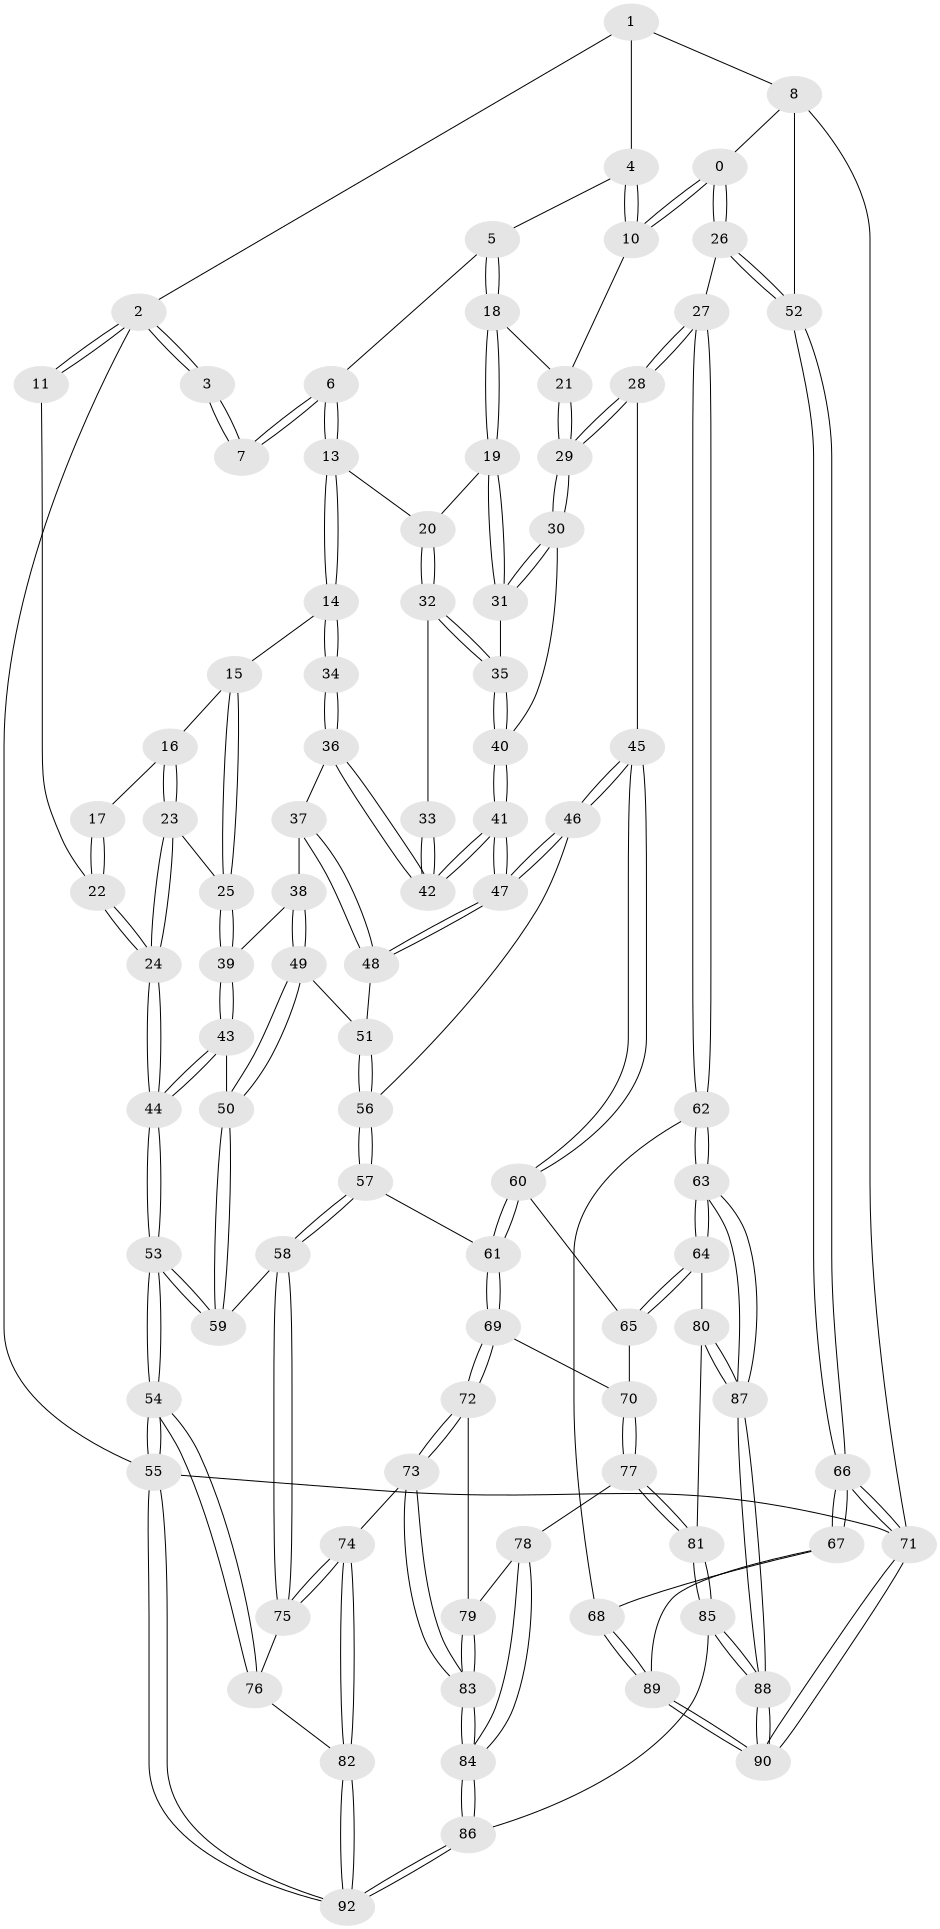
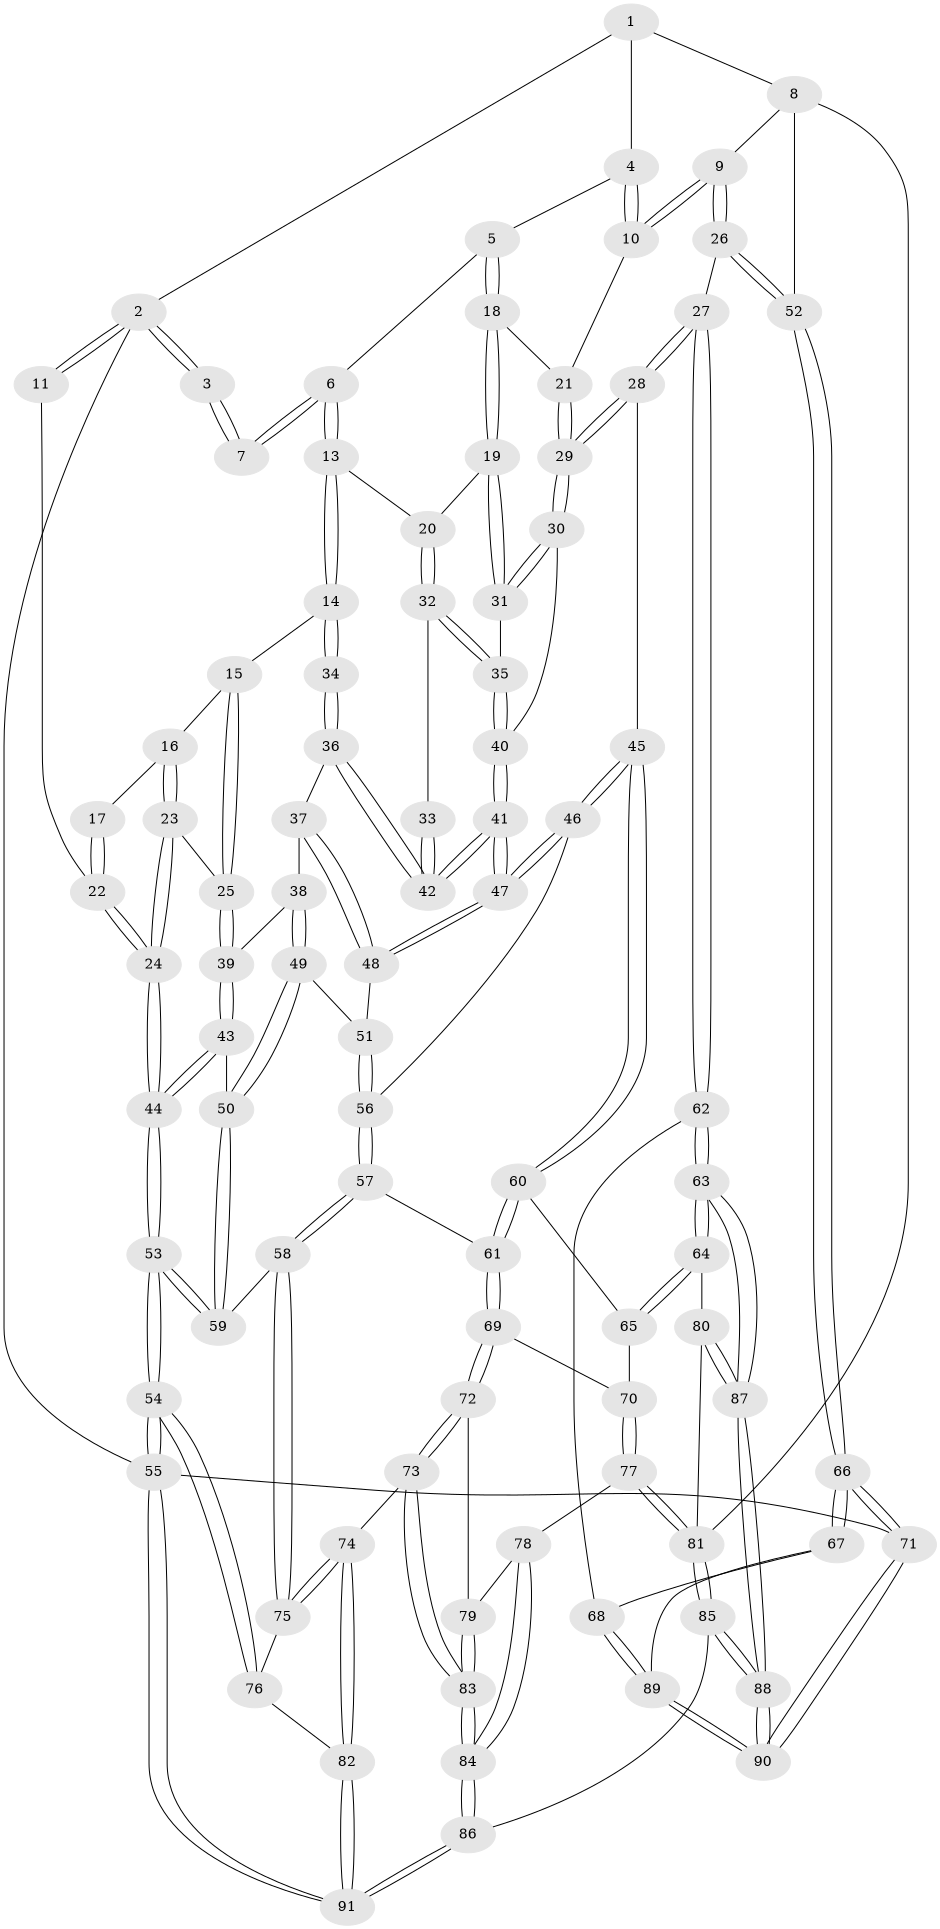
node "0": label "0" -> "9"
edge "8" -- "71": now "8" -- "81"
node "92": label "92" -> "91"
